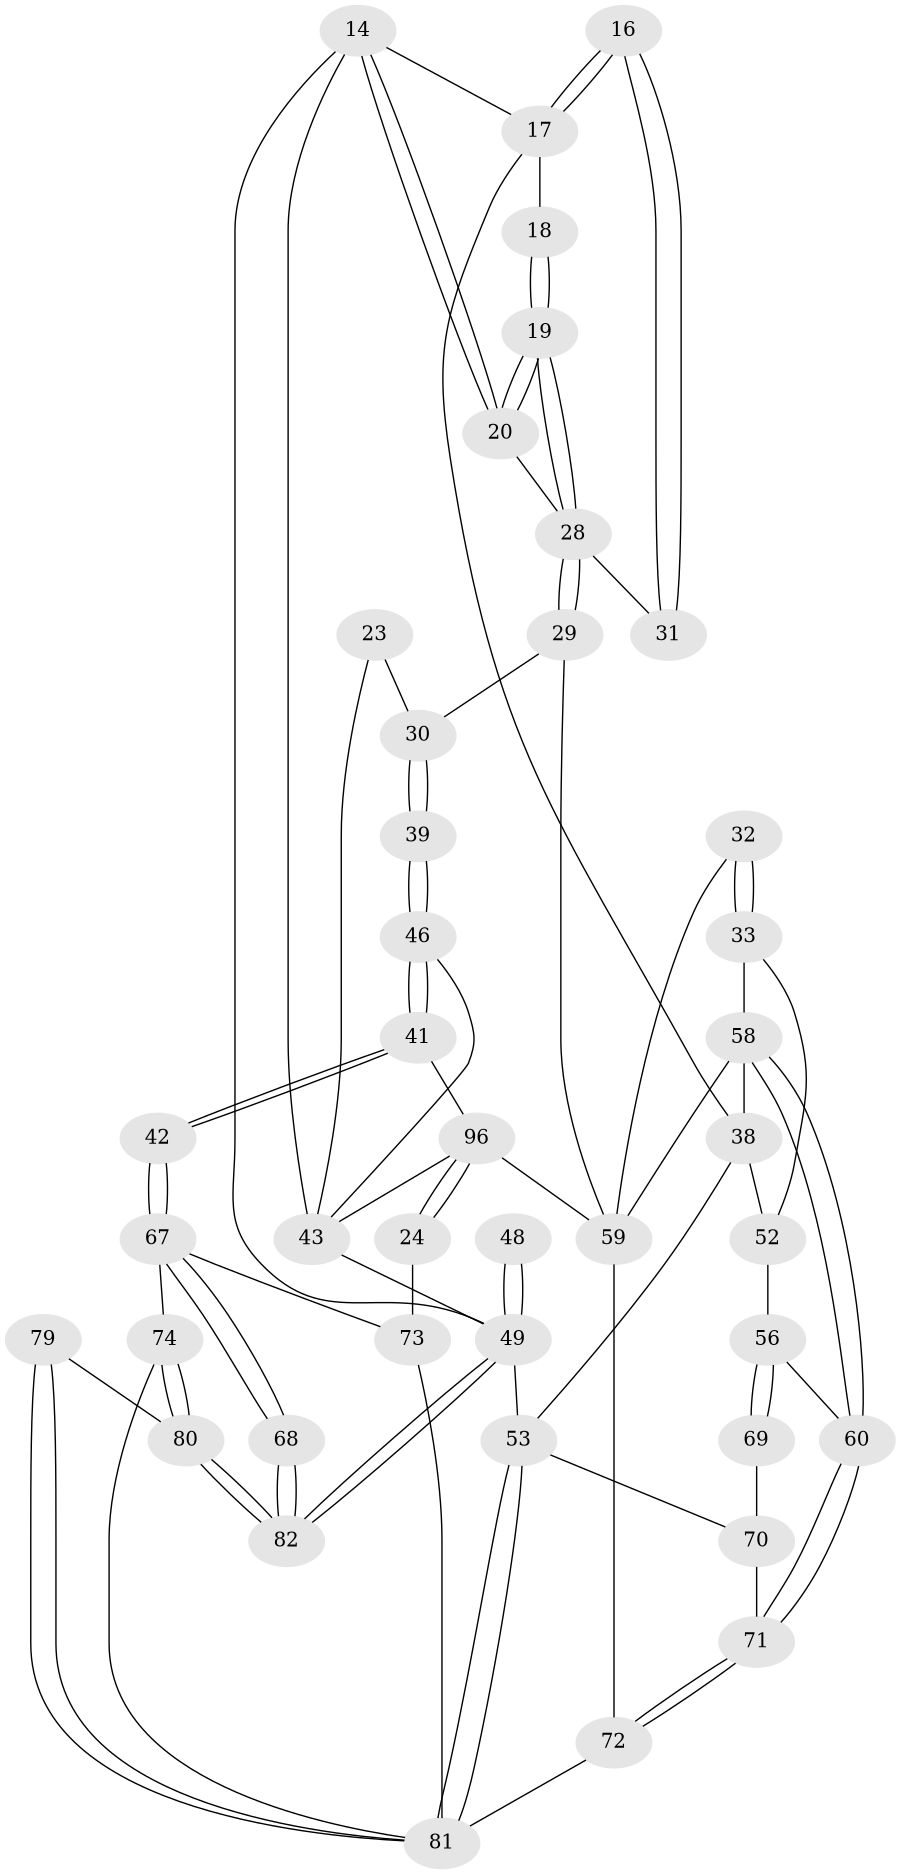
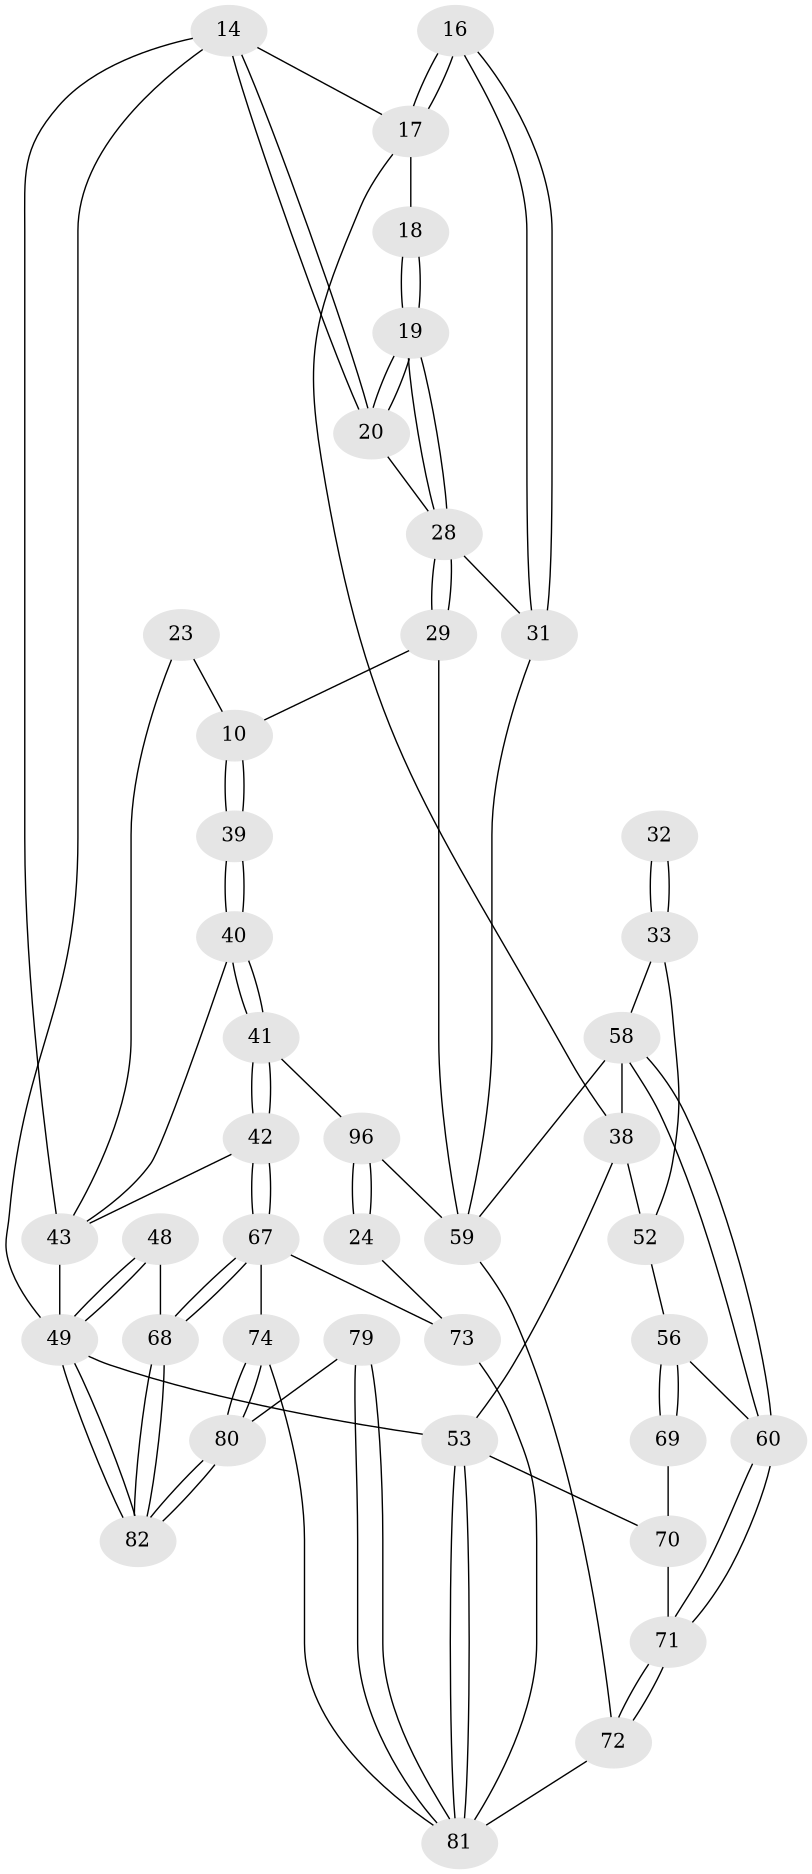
node "30": label "30" -> "10"
node "46": label "46" -> "40"
edge "32" -- "59": now "31" -- "59"
edge "96" -- "43": now "42" -- "43"
edge "48" -- "68": added
